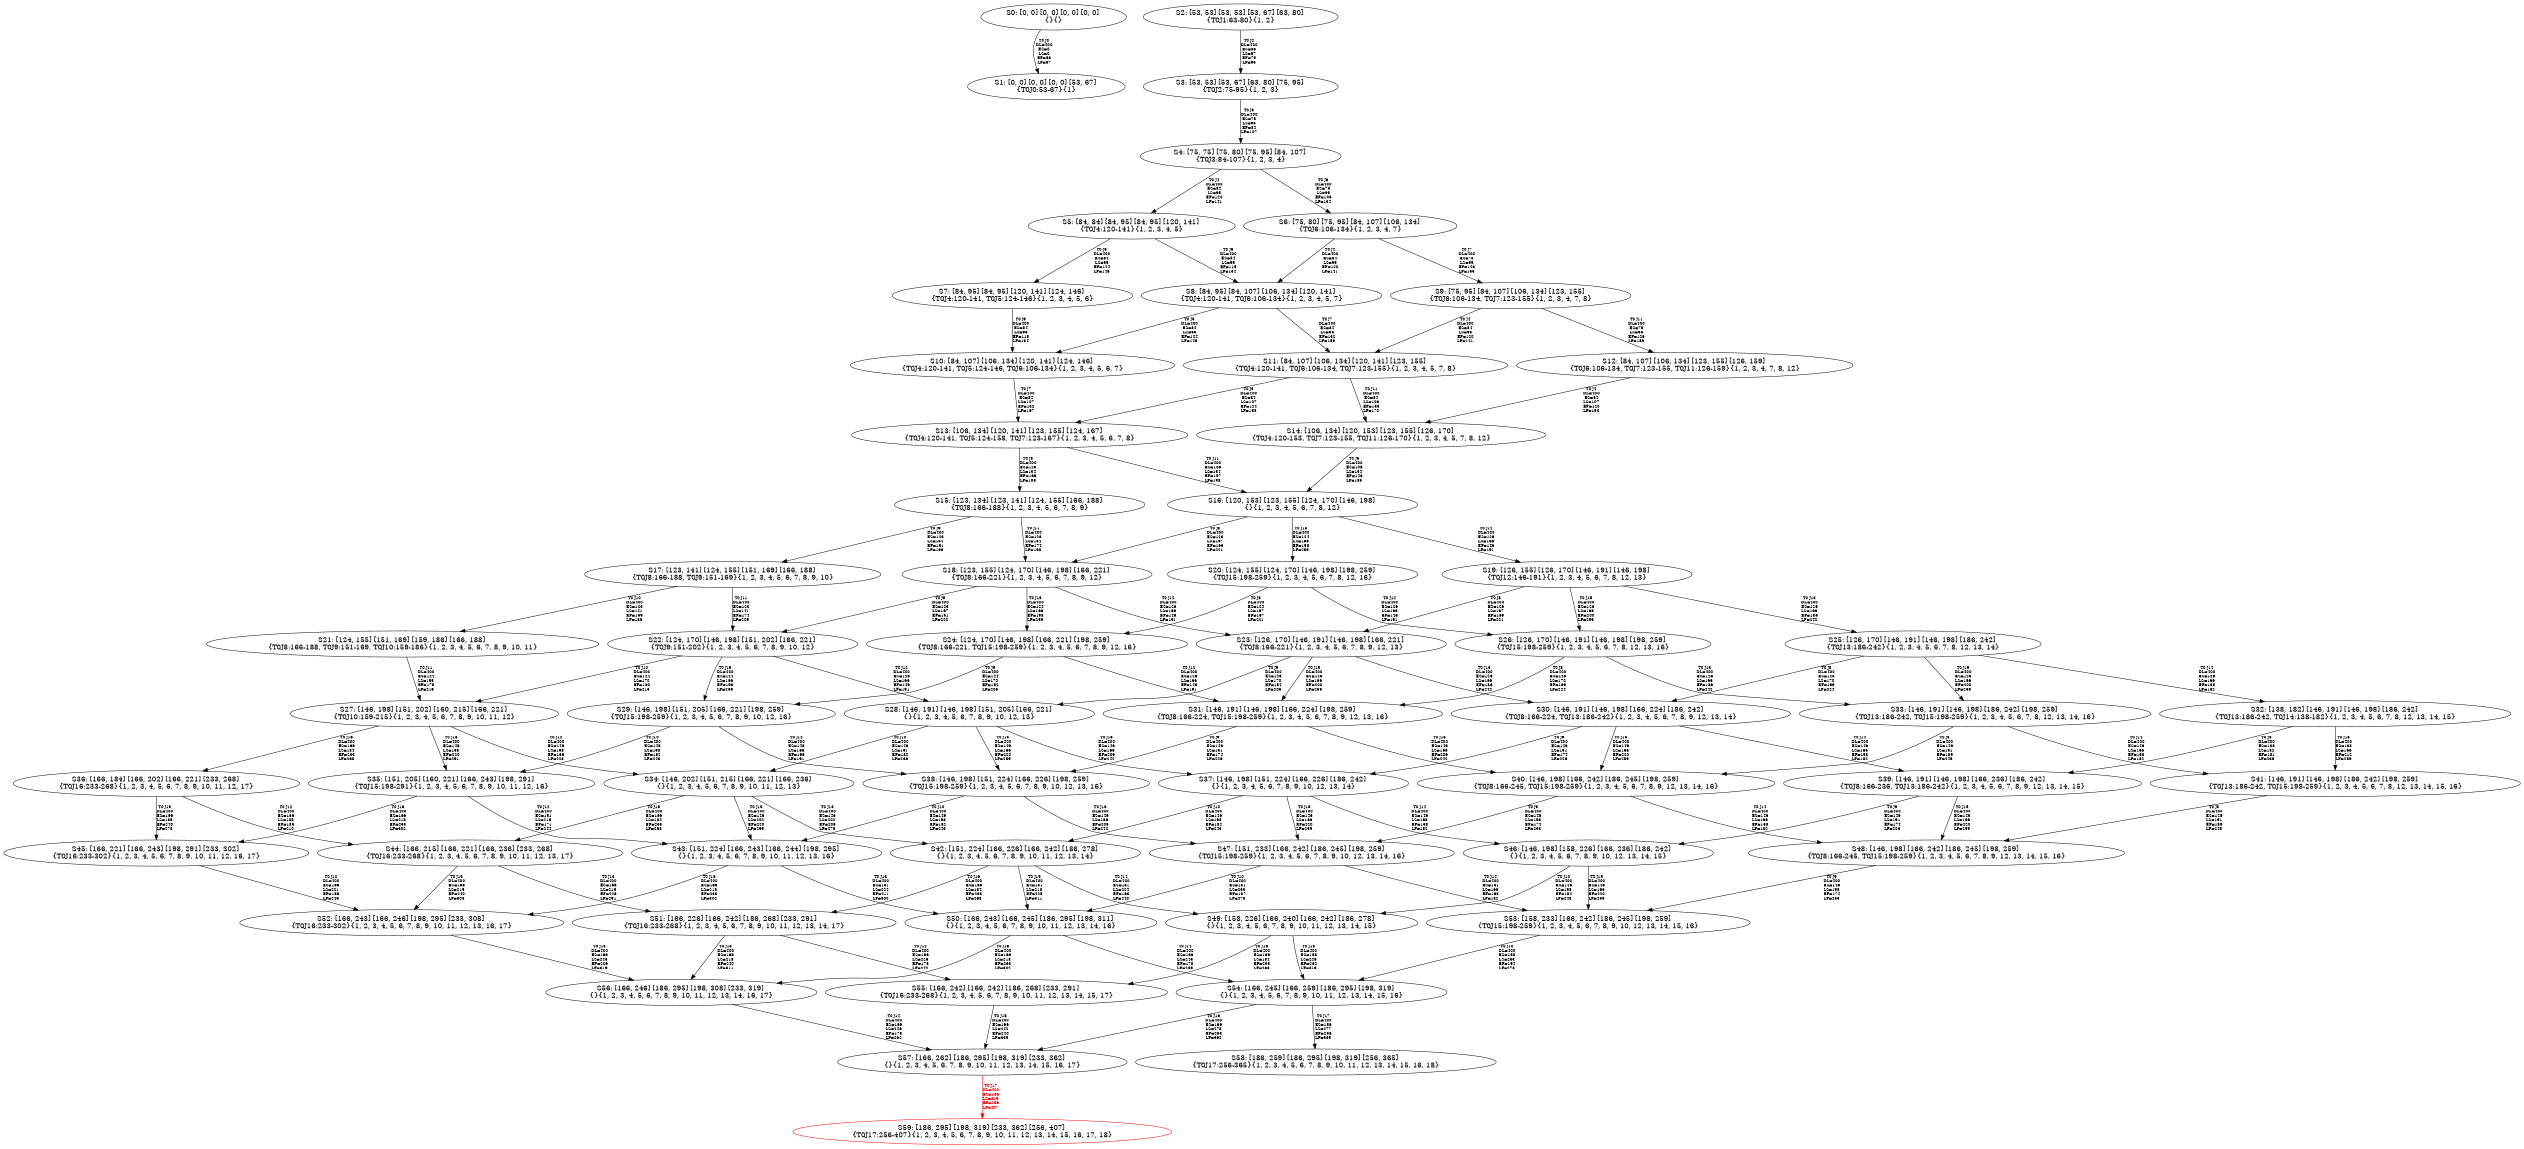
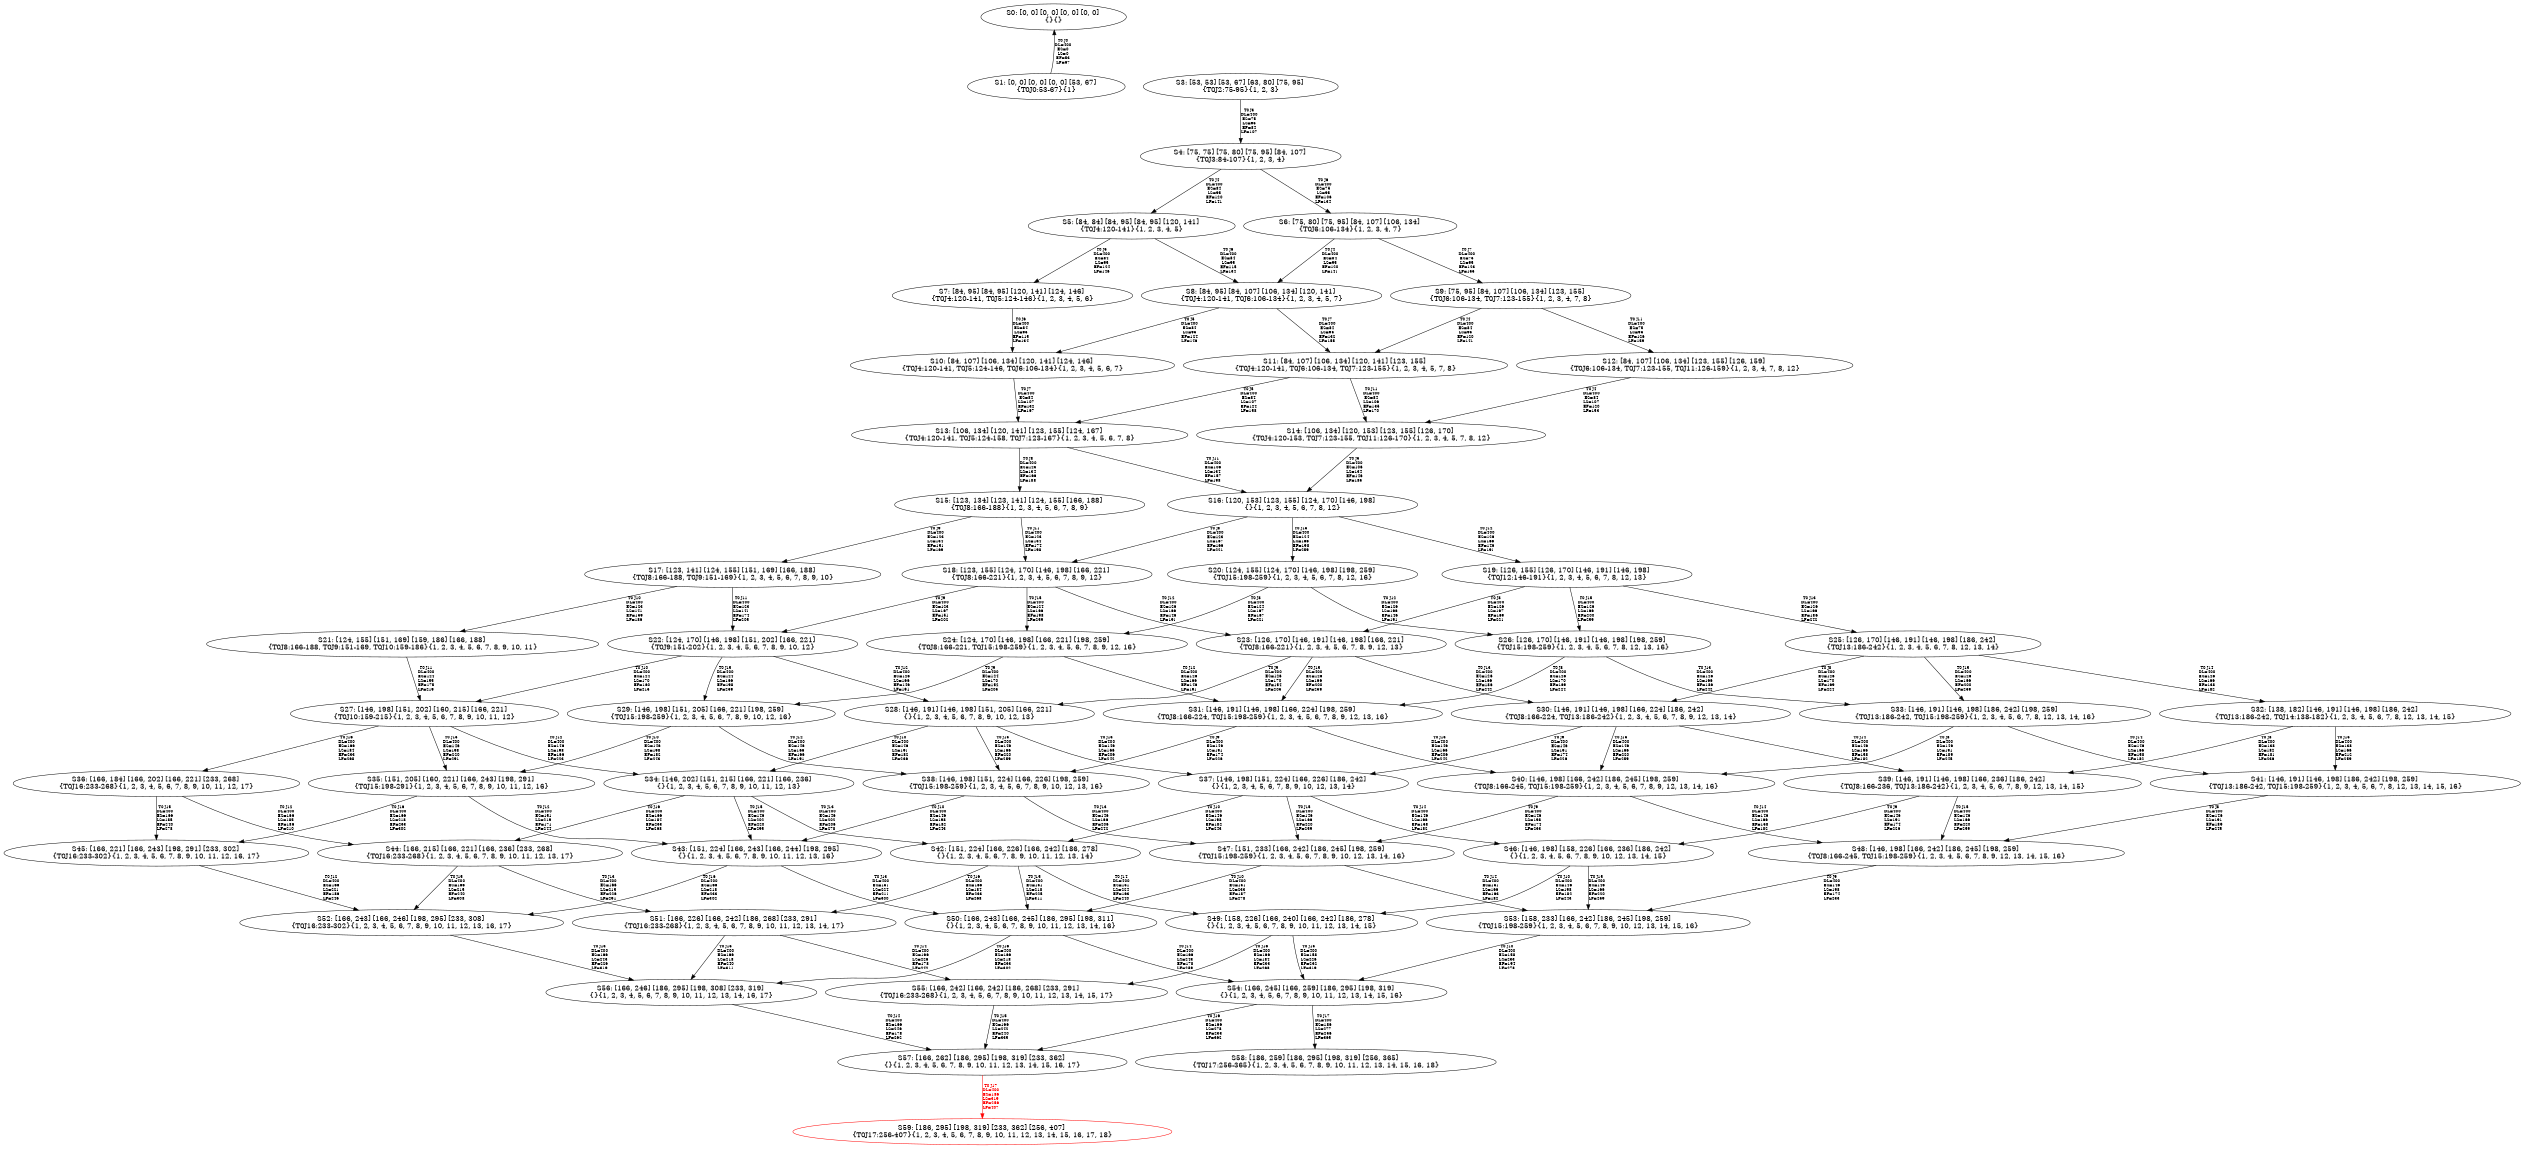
node "S2: [53, 53] [53, 53] [53, 67] [63, 80] {T0J1:63-80}{1, 2}": removed
edge "S0: [0, 0] [0, 0] [0, 0] [0, 0] {}{}" -> "S1: [0, 0] [0, 0] [0, 0] [53, 67] {T0J0:53-67}{1}": reversed
